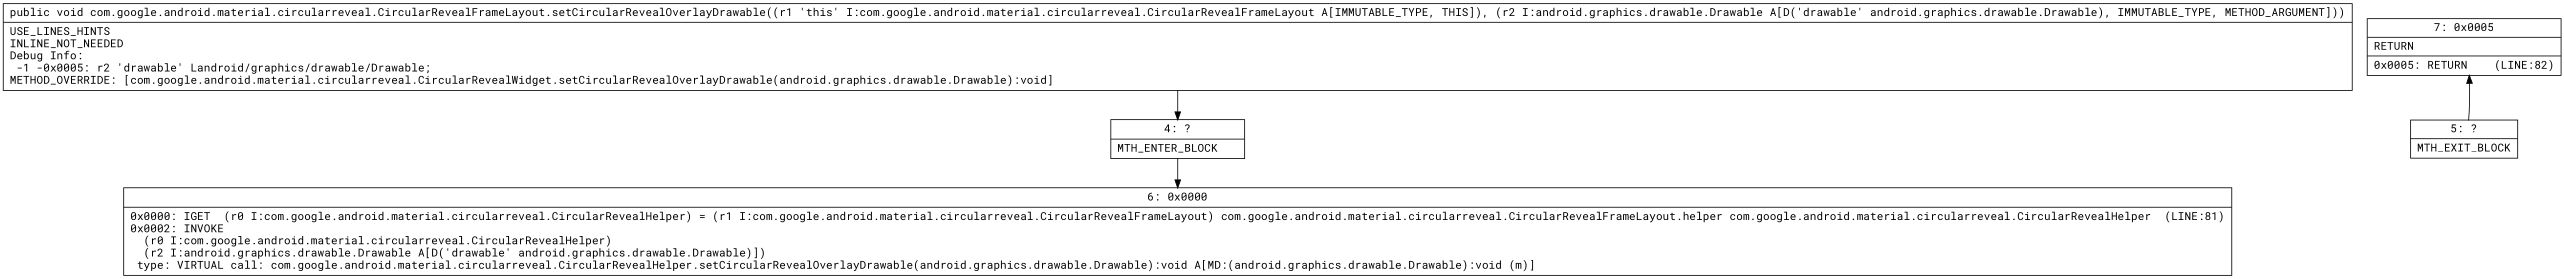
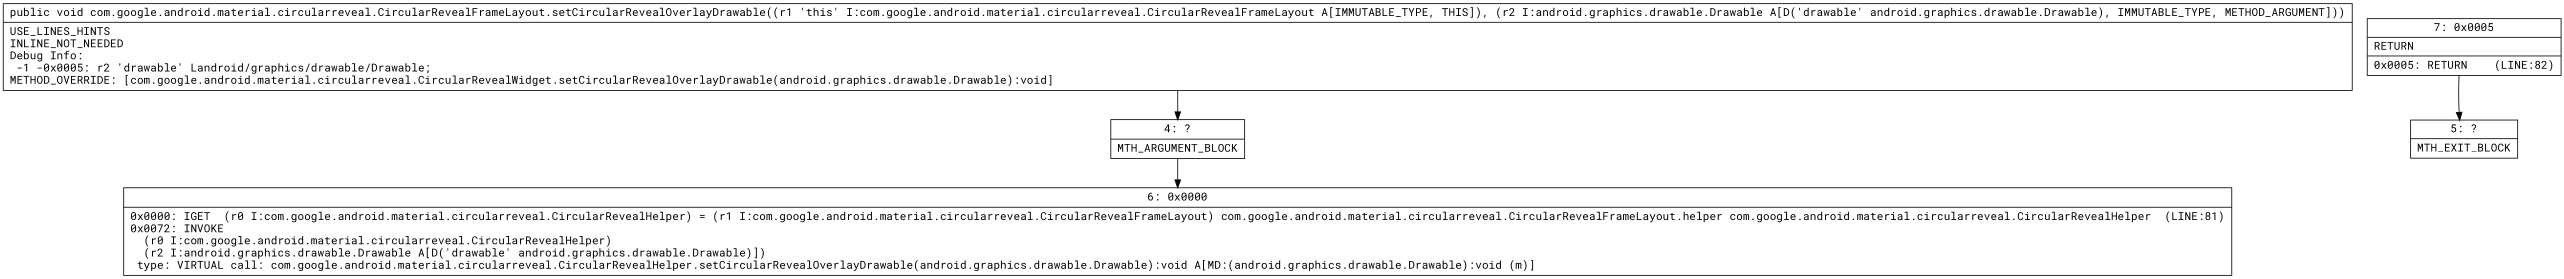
edge "5: ?" -> "7: 0x0005": reversed
node "4: ?": text "MTH_ENTER_BLOCK" -> "MTH_ARGUMENT_BLOCK"
node "6: 0x0000": text "0x0002: INVOKE" -> "0x0072: INVOKE"
